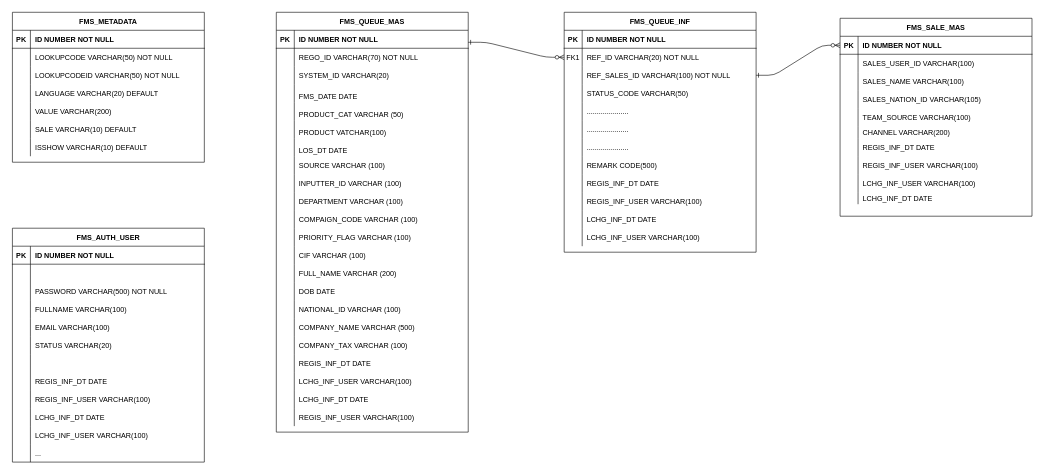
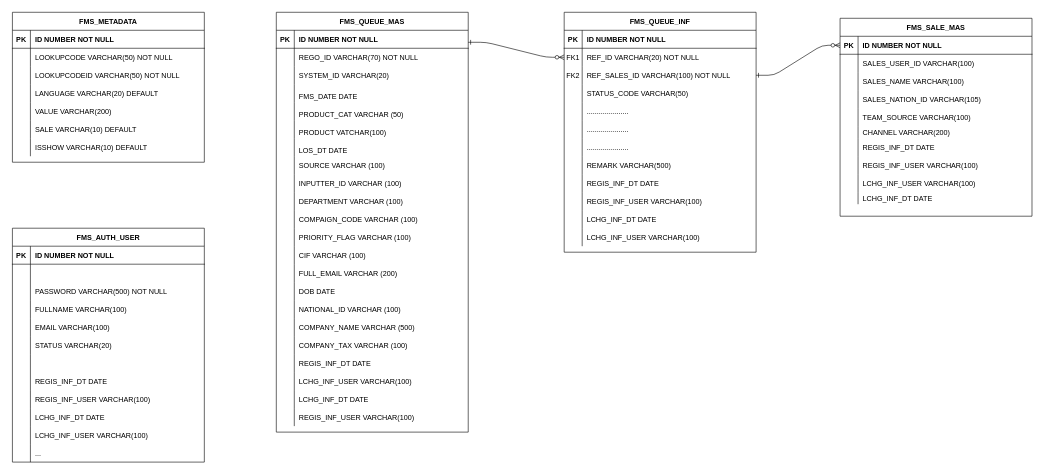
node "FK2": added
node "REMARK CODE(500)": label "REMARK CODE(500)" -> "REMARK VARCHAR(500)"
node "FULL_NAME VARCHAR (200)": label "FULL_NAME VARCHAR (200)" -> "FULL_EMAIL VARCHAR (200)"
